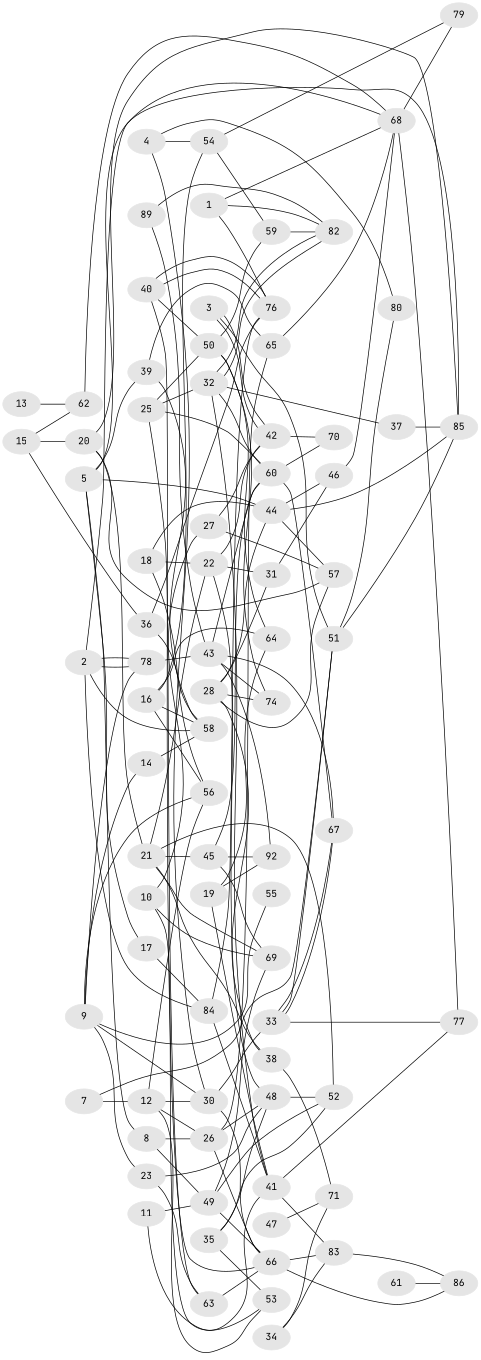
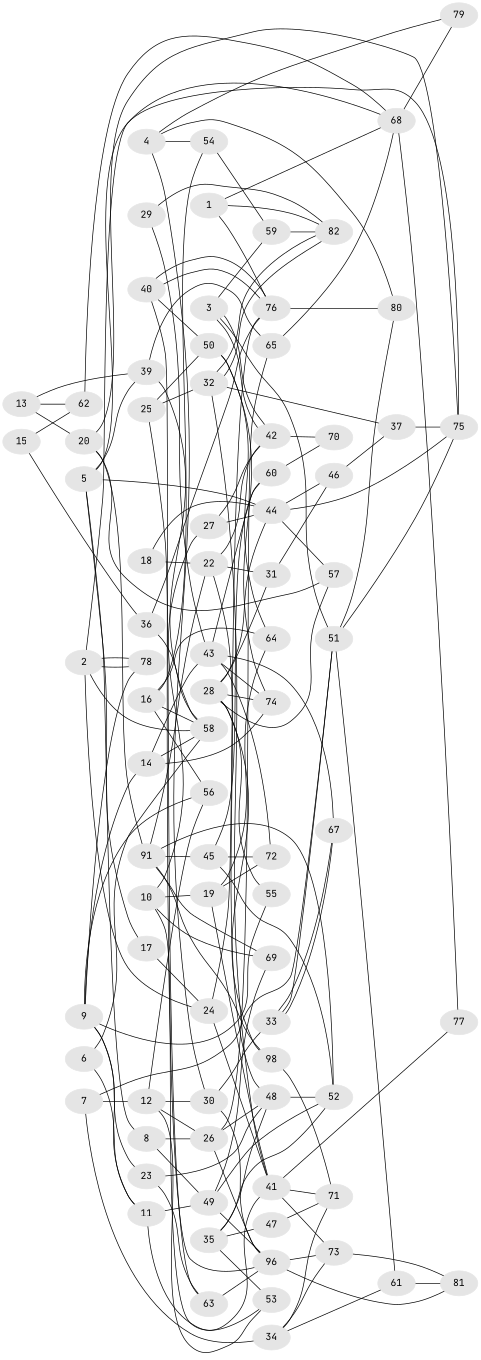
edge "79" -- "54": now "79" -- "4"
node "89": label "89" -> "29"
edge "59" -- "50": now "59" -- "3"
edge "68" -- "46": now "37" -- "46"
edge "76" -- "80": added
edge "39" -- "13": added
edge "32" -- "60": removed
node "85": label "85" -> "75"
edge "25" -- "60": removed
edge "15" -- "20": now "13" -- "20"
edge "27" -- "57": now "27" -- "44"
edge "60" -- "67": removed
edge "43" -- "78": now "43" -- "14"
edge "18" -- "56": removed
edge "74" -- "14": added
edge "28" -- "55": added
node "21": label "21" -> "91"
node "92": label "92" -> "72"
edge "19" -- "10": added
edge "45" -- "69": now "45" -- "52"
edge "51" -- "61": added
node "84": label "84" -> "24"
edge "33" -- "77": removed
node "6": added
edge "9" -- "30": now "9" -- "11"
node "38": label "38" -> "98"
edge "41" -- "71": added
edge "47" -- "35": added
node "83": label "83" -> "73"
node "66": label "66" -> "96"
edge "7" -- "34": added
node "86": label "86" -> "81"
edge "61" -- "34": added
